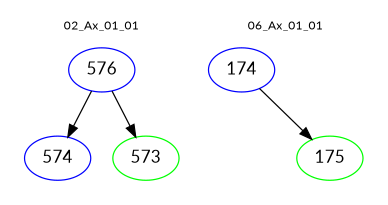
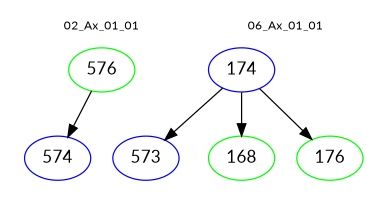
node "576": color blue -> green
edge "576" -> "573": now "174" -> "573"
node "573": color green -> blue
node "168": added
node "175": label "175" -> "176"
